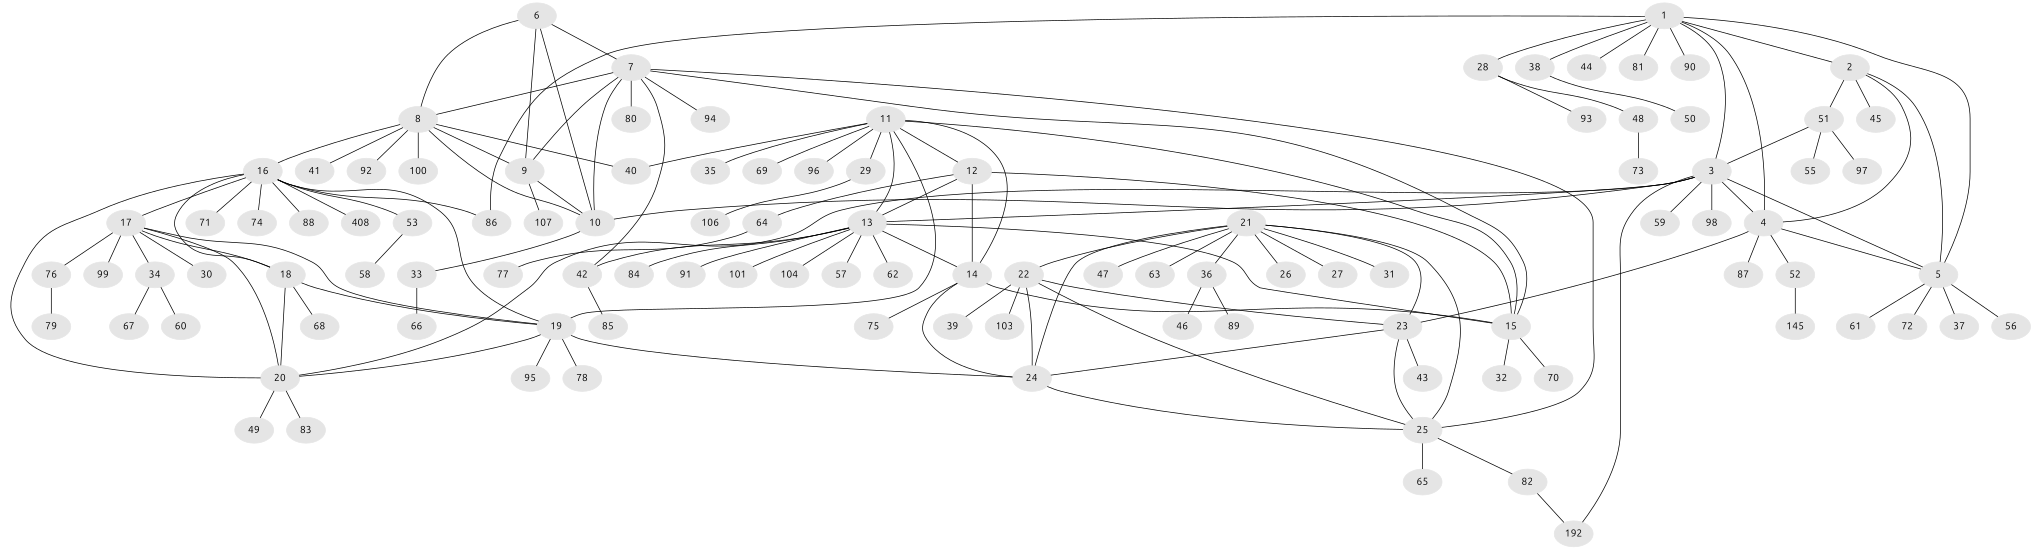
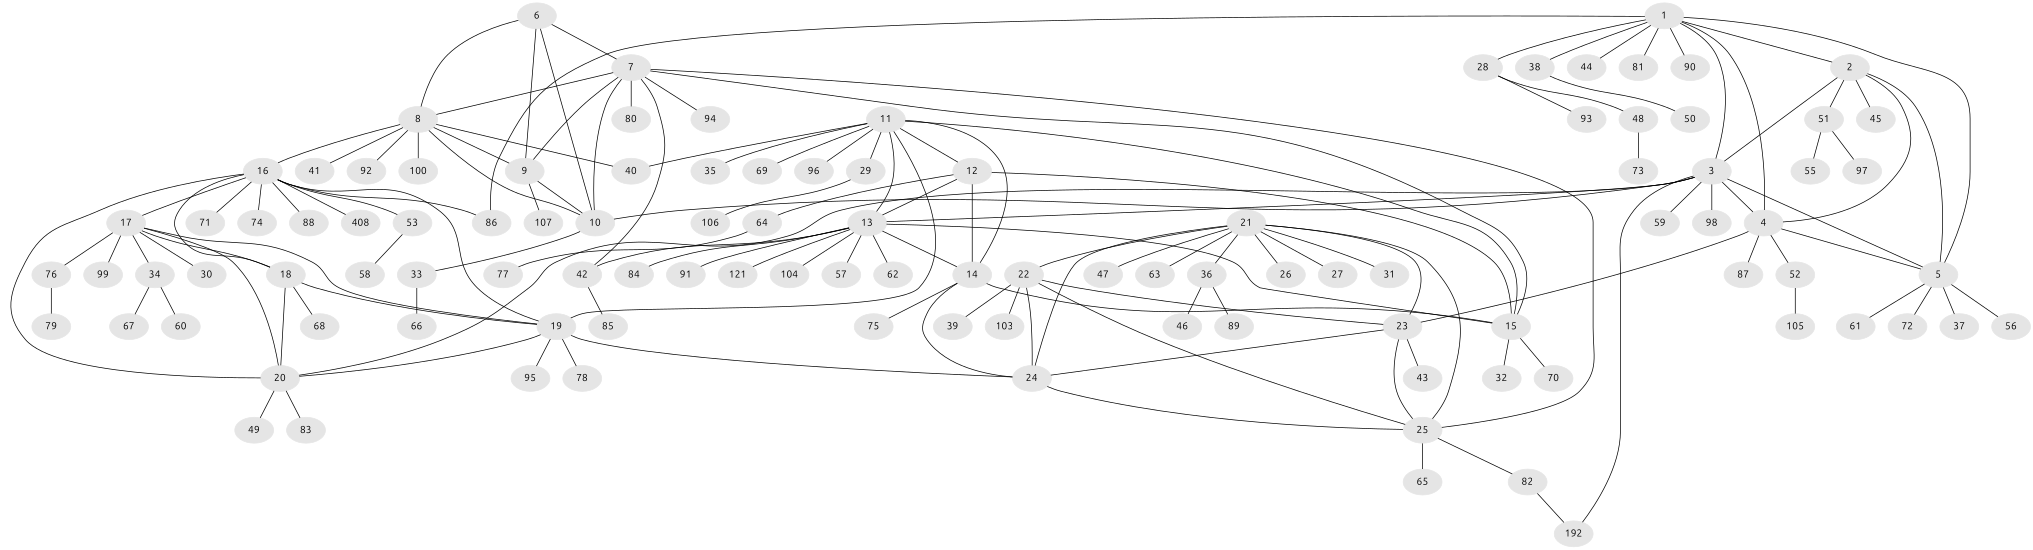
edge "51" -- "3": now "2" -- "3"
node "101": label "101" -> "121"
node "145": label "145" -> "105"
